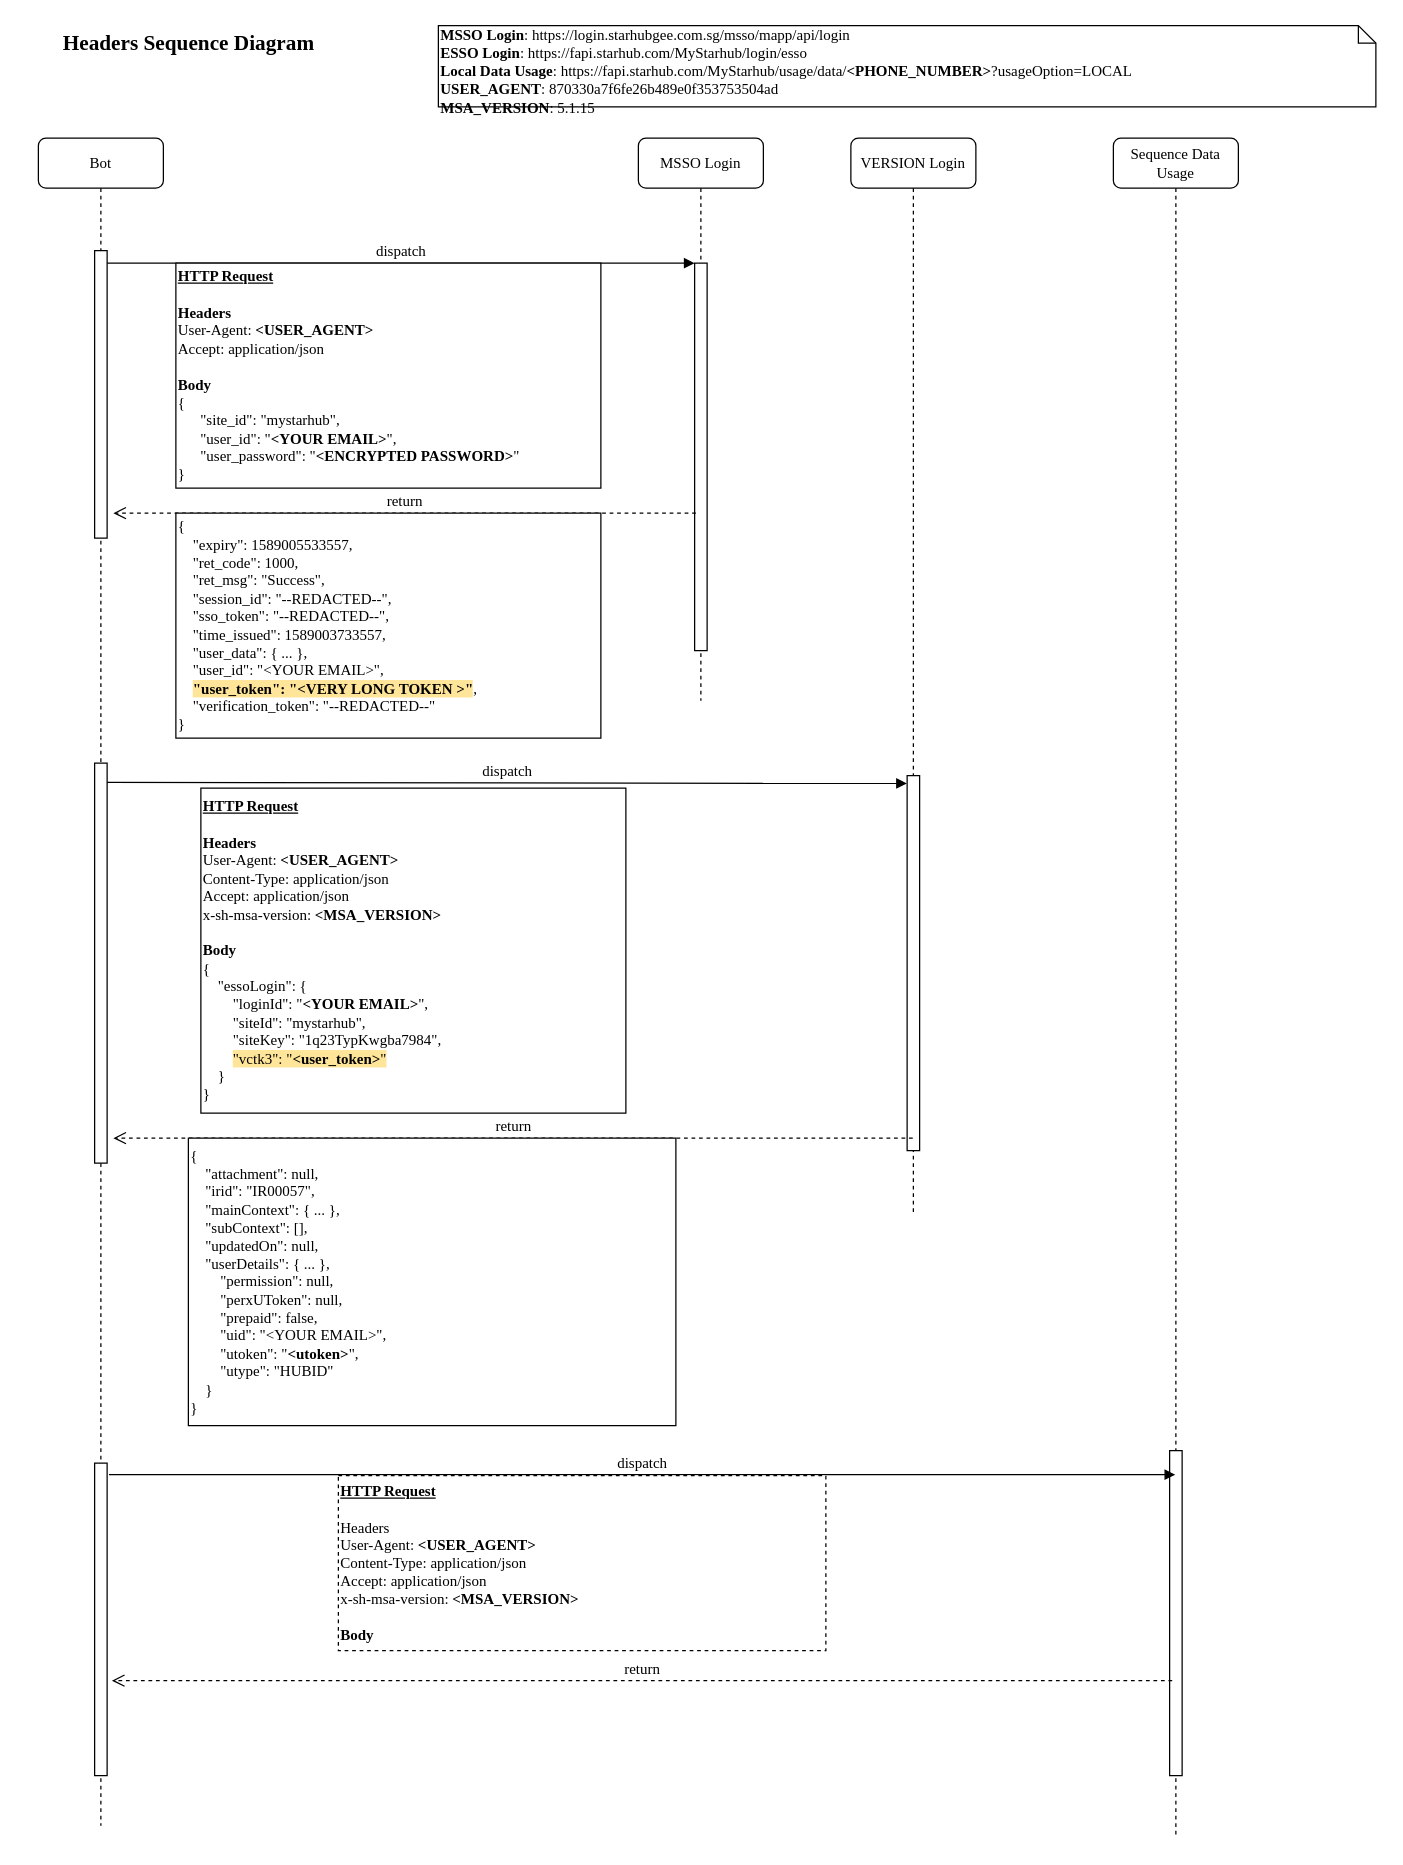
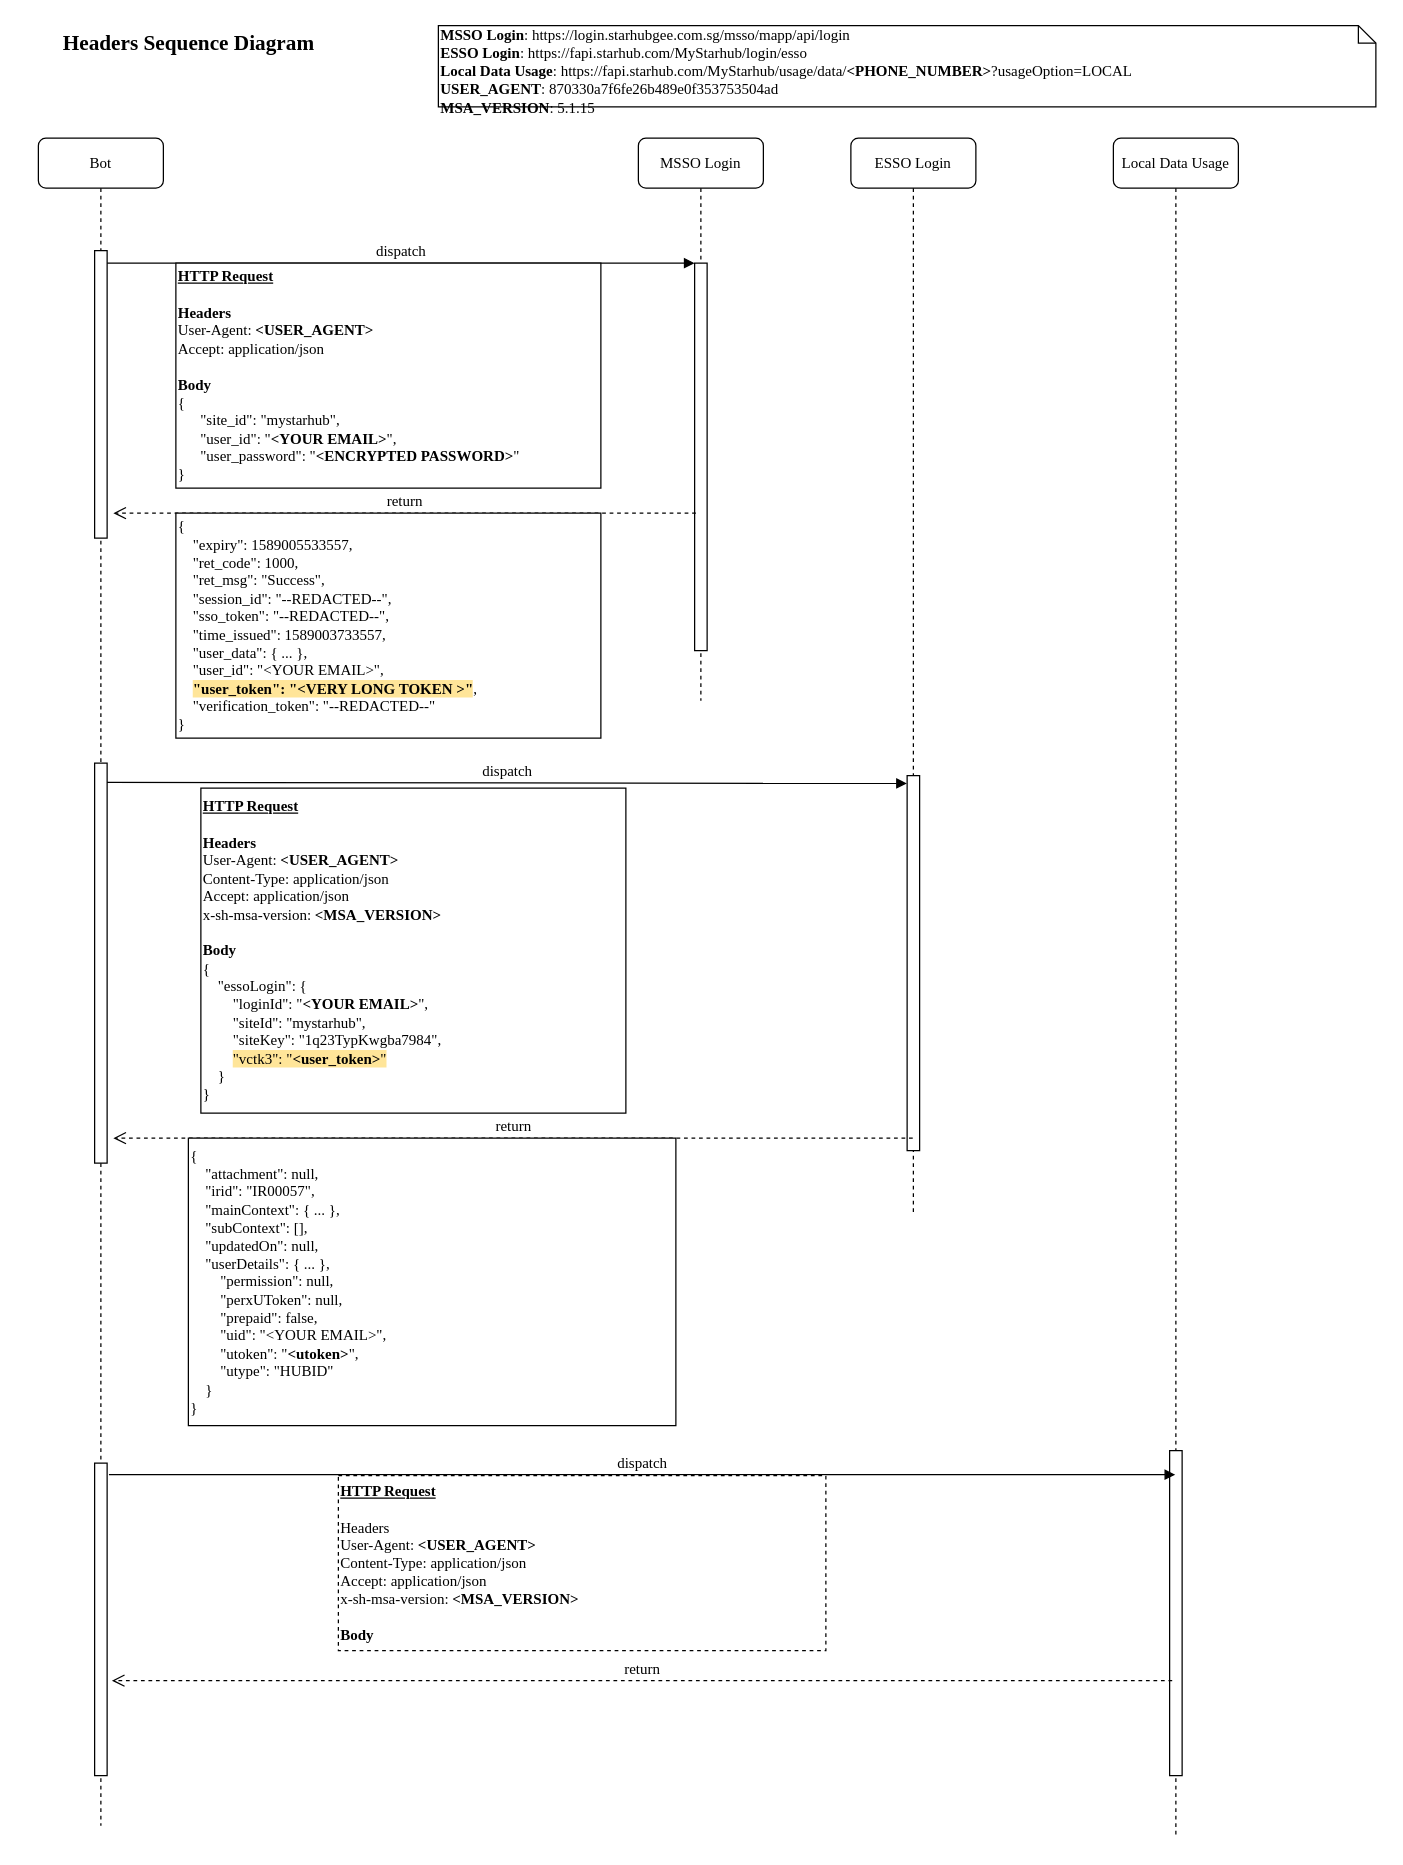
node "VERSION Login": label "VERSION Login" -> "ESSO Login"
node "Sequence Data Usage": label "Sequence Data Usage" -> "Local Data Usage"
